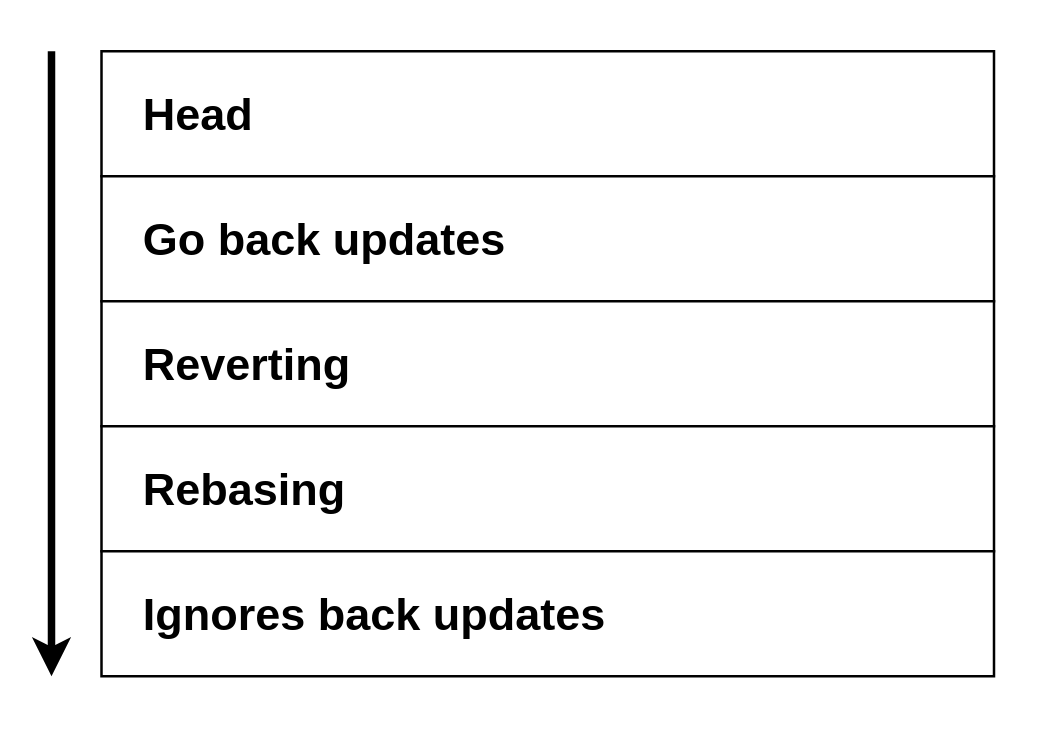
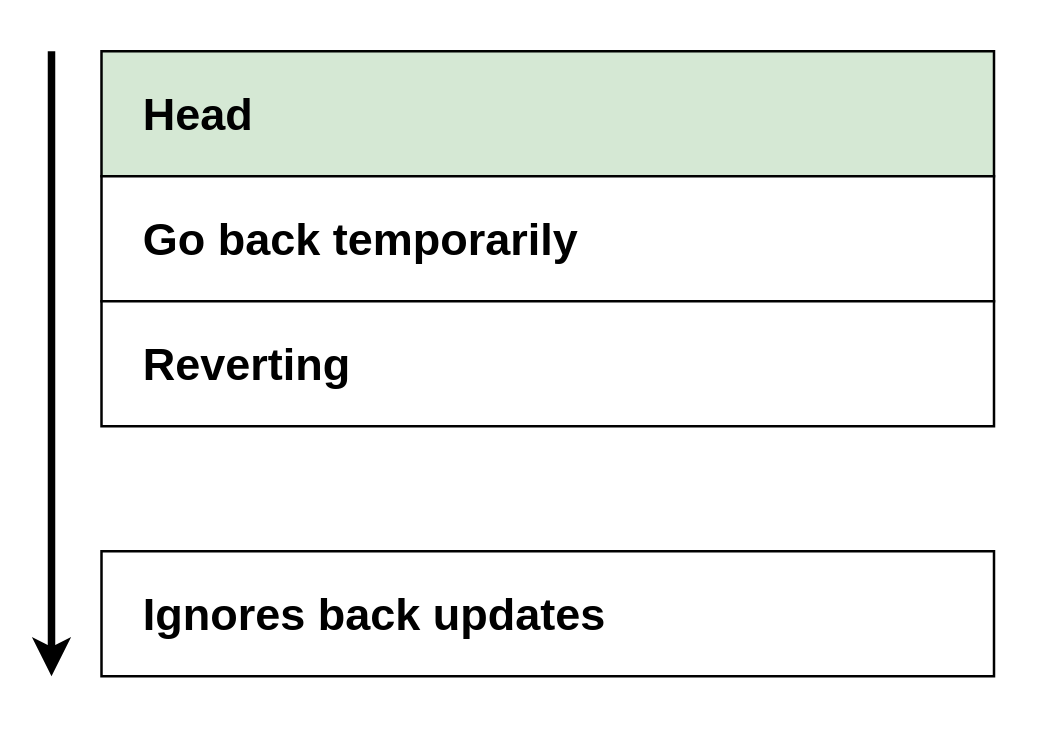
node "Head": fillcolor #ffffff -> #d5e8d4
node "Go back updates": label "Go back updates" -> "Go back temporarily"
node "Rebasing": removed
